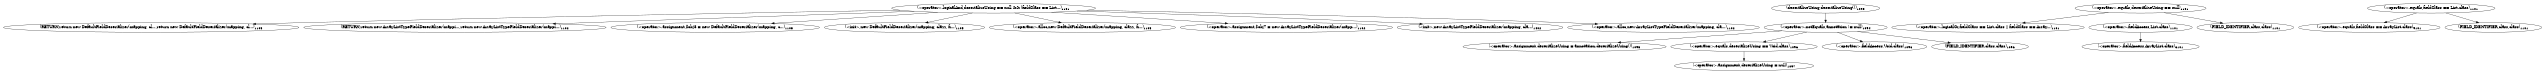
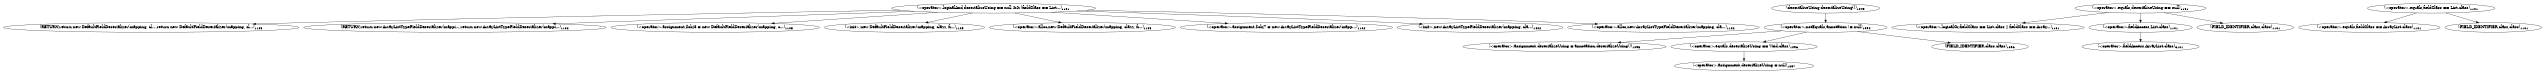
node "(deserializeUsing,deserializeUsing())": text "1095" -> "1045"
edge "(<operator>.equals,deserializeUsing == null)" -> "(<operator>.fieldAccess,List.class)": added
node "(<operator>.equals,fieldClass == ArrayList.class)": text "9101" -> "1101"
node "(<operator>.fieldAccess,Void.class)": removed
